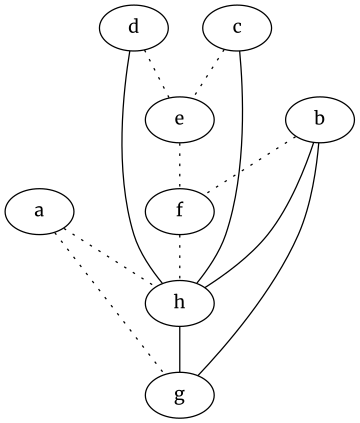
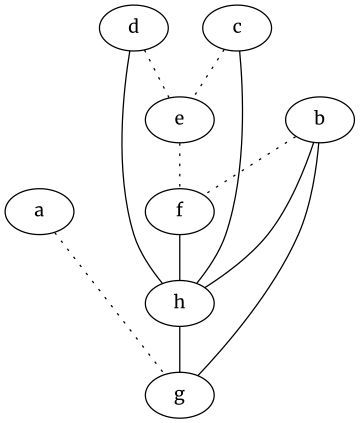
edge "a" -- "h": removed
edge "f" -- "h": style dotted -> solid
